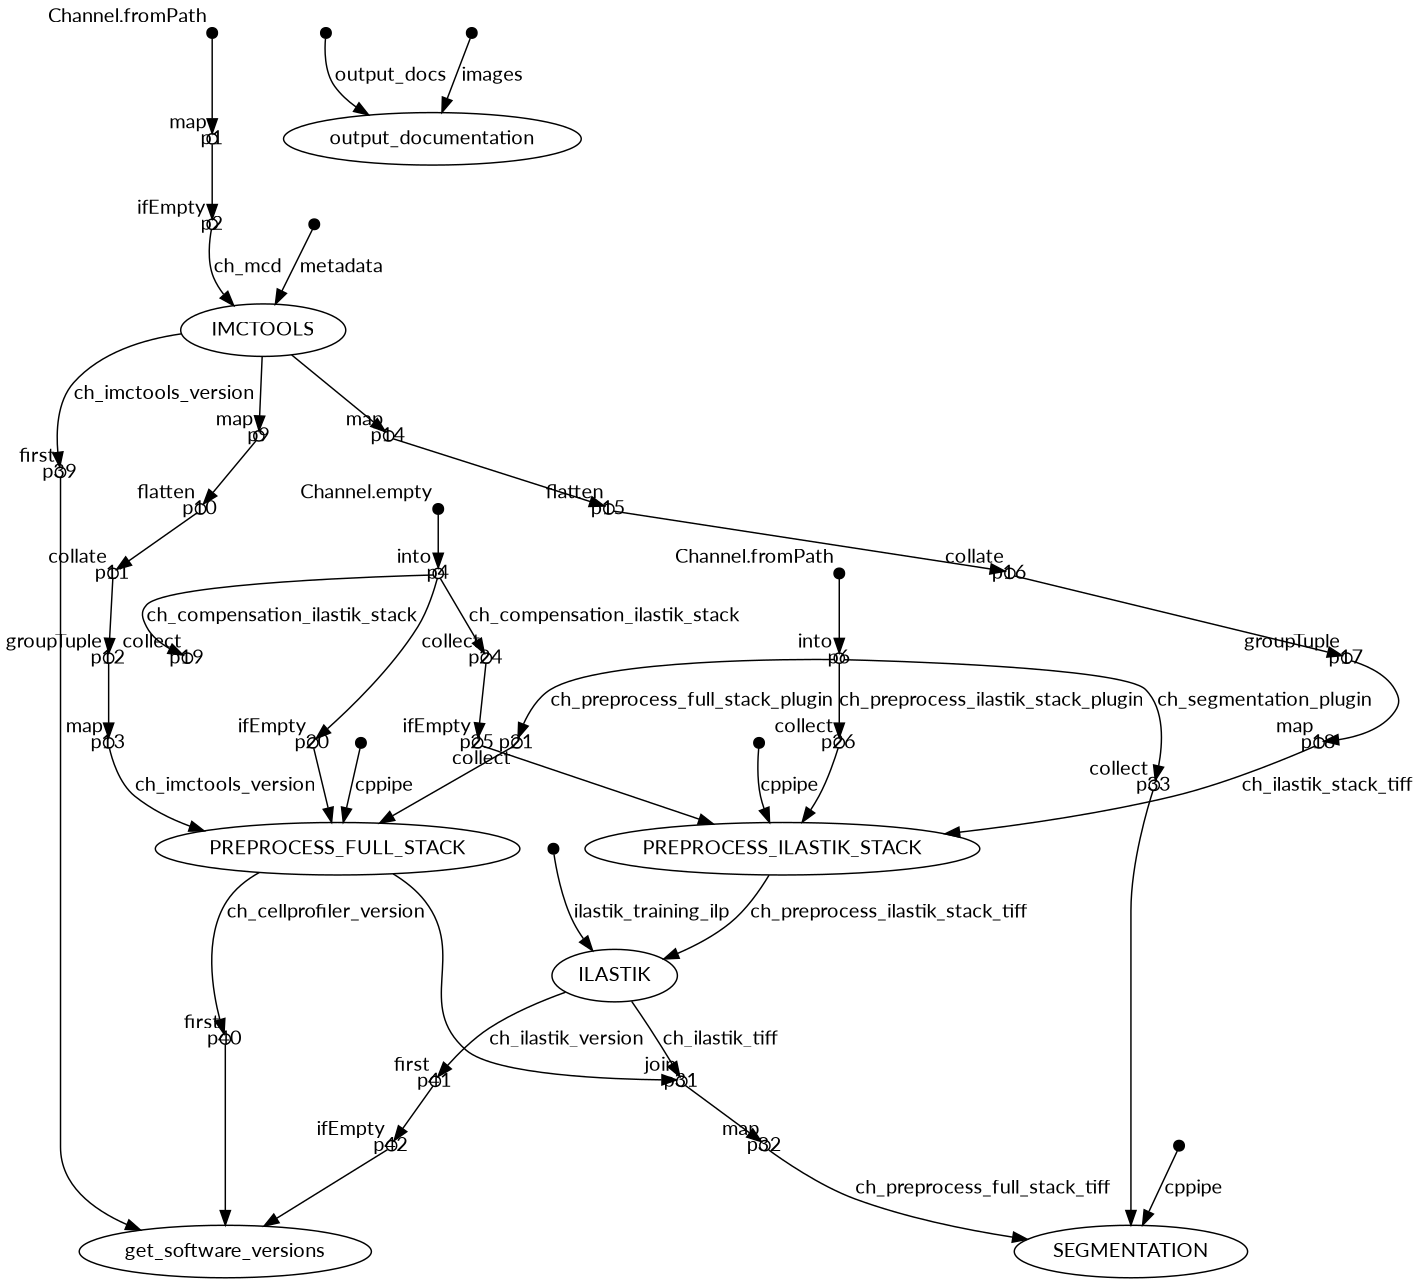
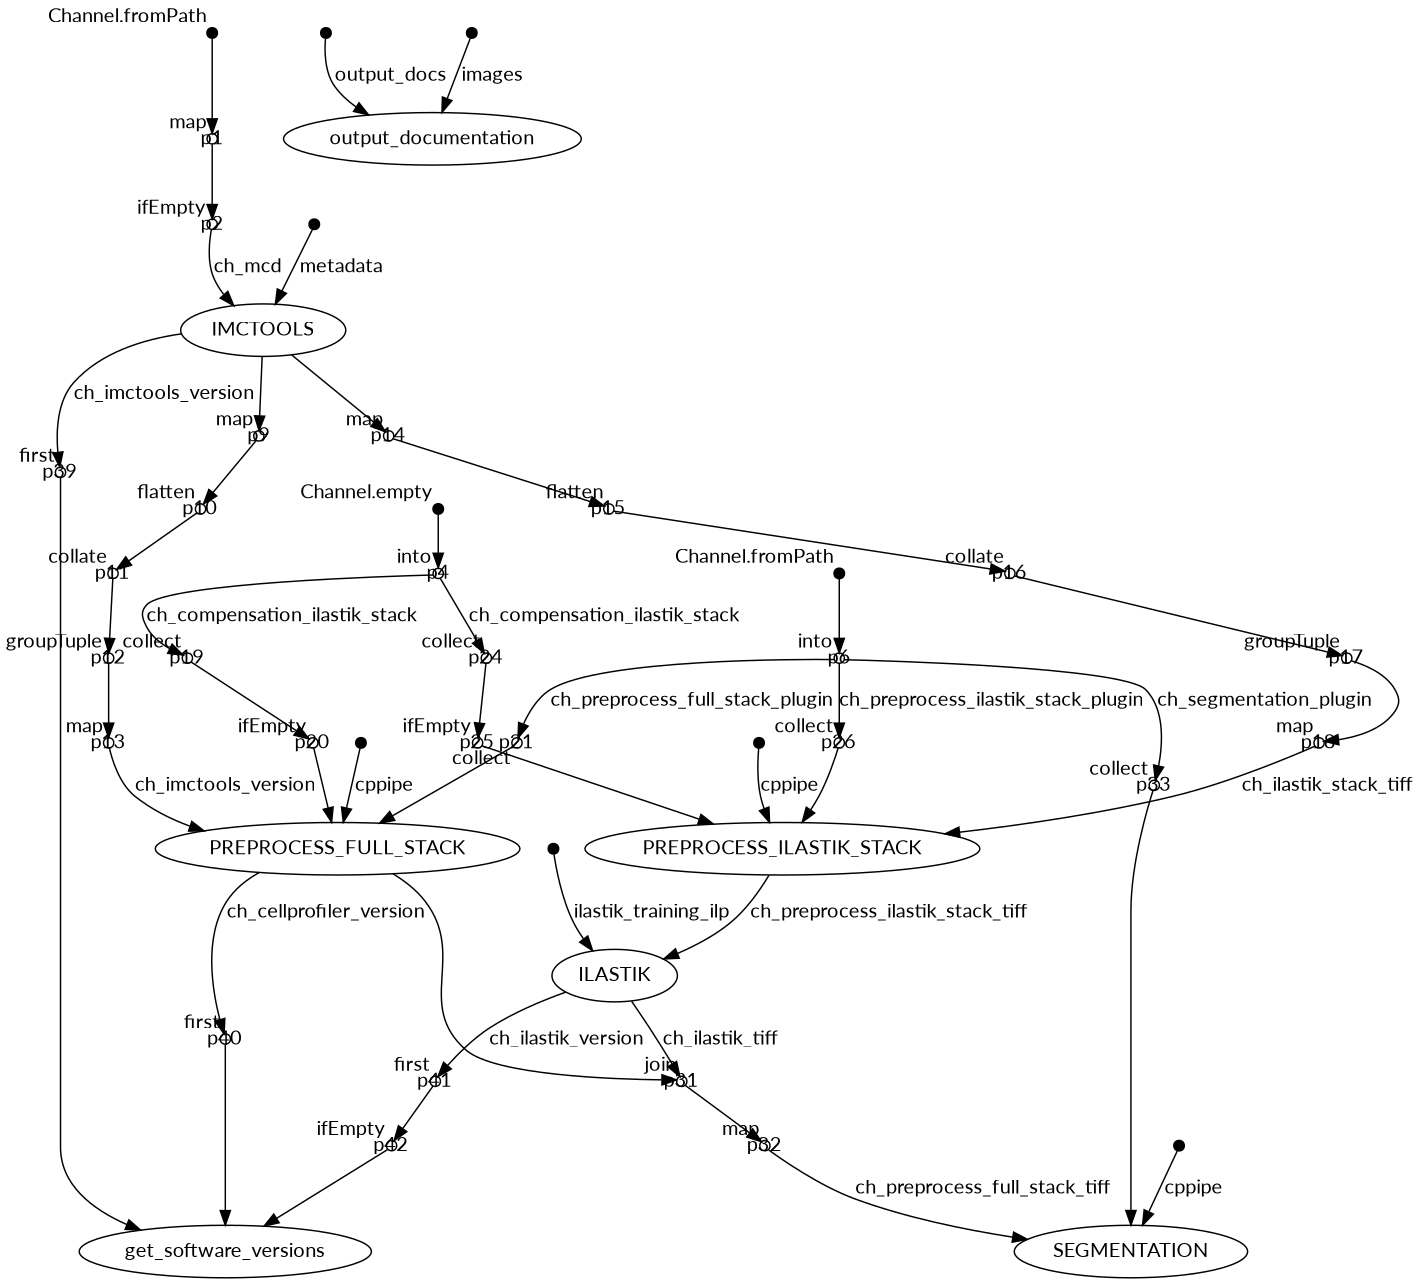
edge "p4 into" -> "p20 ifEmpty": now "p19 collect" -> "p20 ifEmpty"
